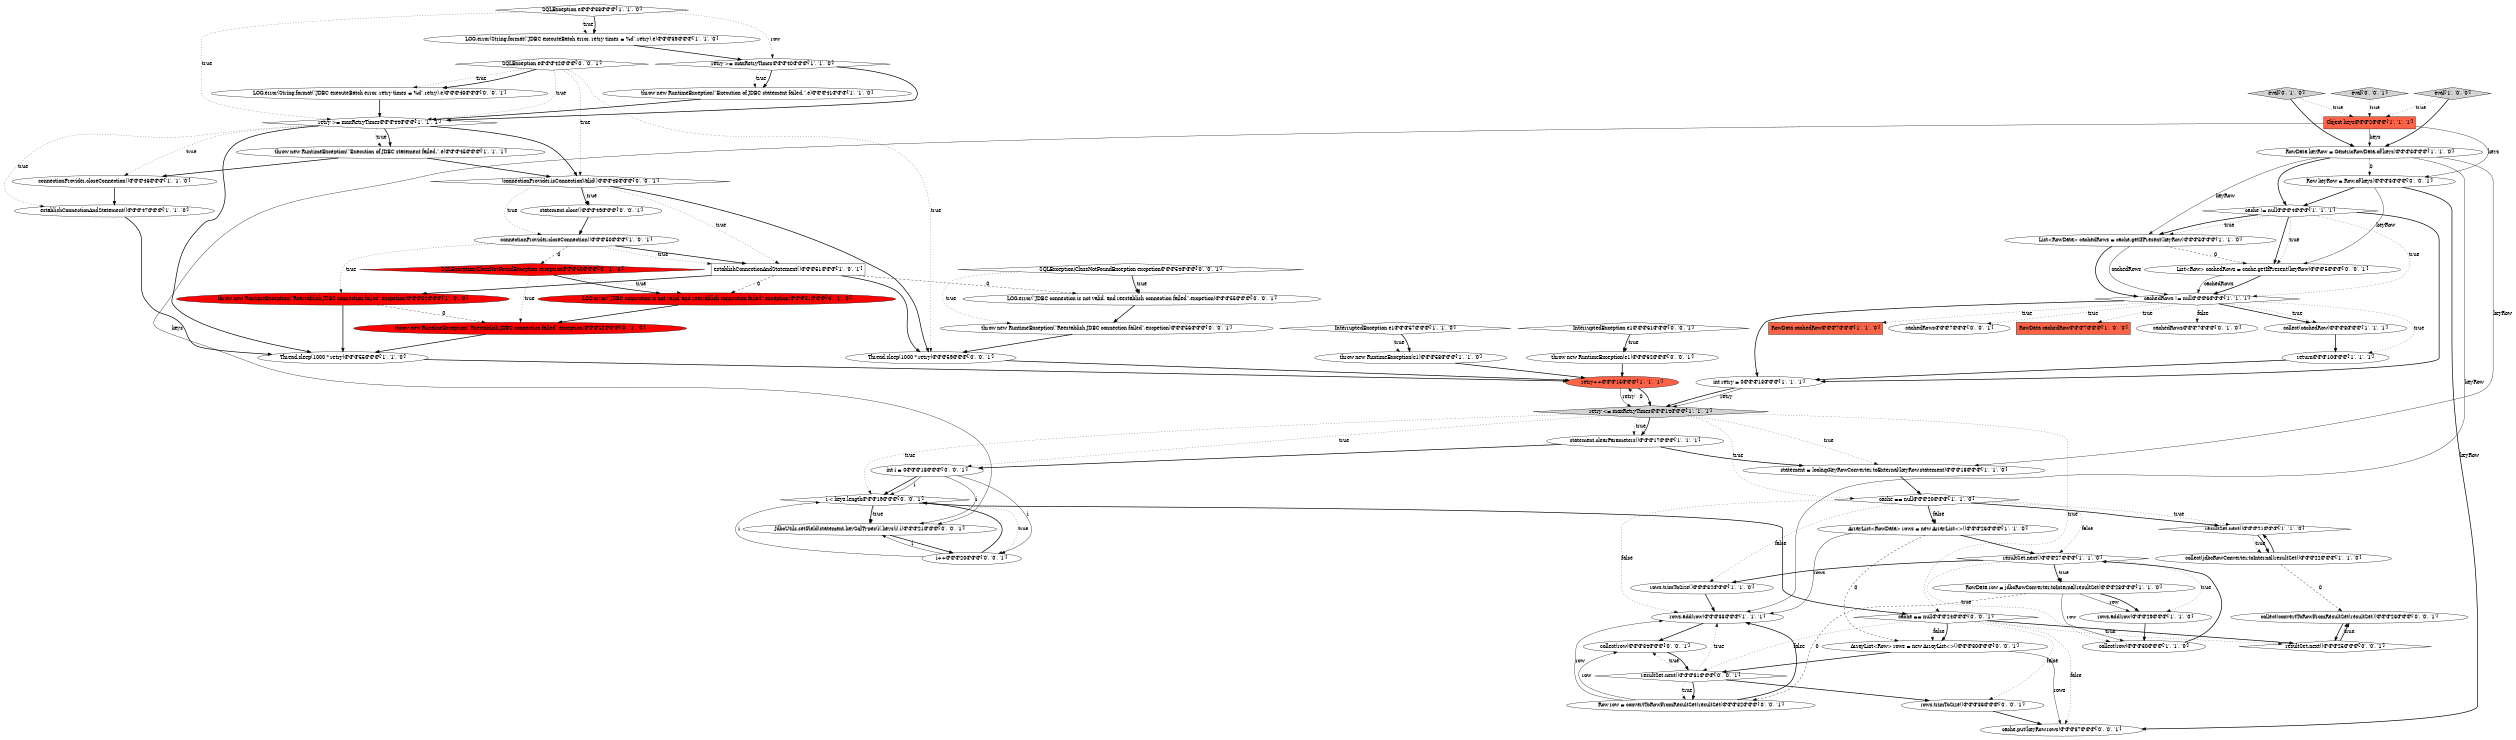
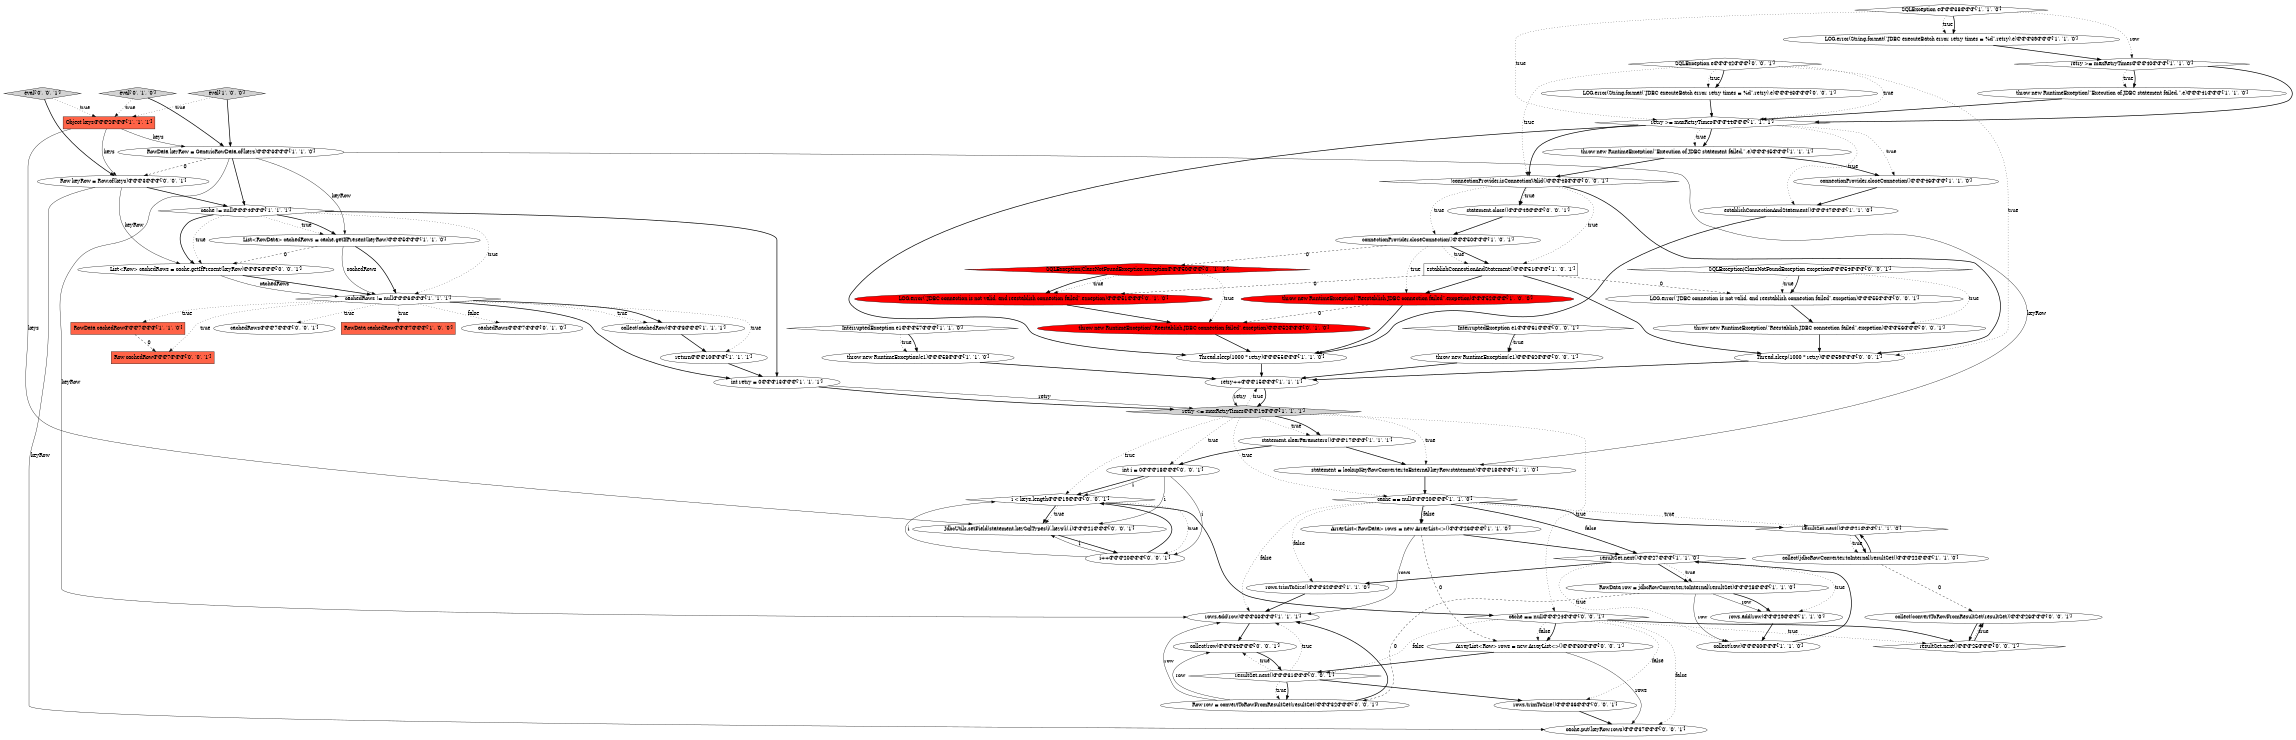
edge "eval['0', '0', '1']" -> "Row keyRow = Row.of(keys)@@@3@@@['0', '0', '1']": added
node "Row cachedRow@@@7@@@['0', '0', '1']": added
node "retry++@@@15@@@['1', '1', '1']": fillcolor tomato -> white
edge "retry <= maxRetryTimes@@@14@@@['1', '1', '1']" -> "retry++@@@15@@@['1', '1', '1']": label "0" -> "true"
edge "cache == null@@@20@@@['1', '1', '0']" -> "resultSet.next()@@@27@@@['1', '1', '0']": style dotted -> bold
edge "Row keyRow = Row.of(keys)@@@3@@@['0', '0', '1']" -> "cache.put(keyRow,rows)@@@37@@@['0', '0', '1']": style bold -> solid
